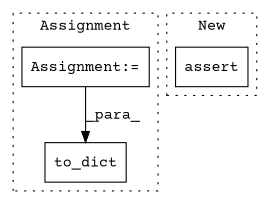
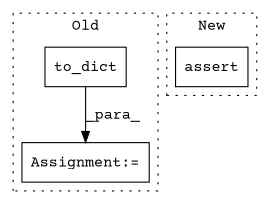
cluster "Assignment": label "Assignment" -> "Old"
edge "Assignment:=" -> "to_dict": reversed
